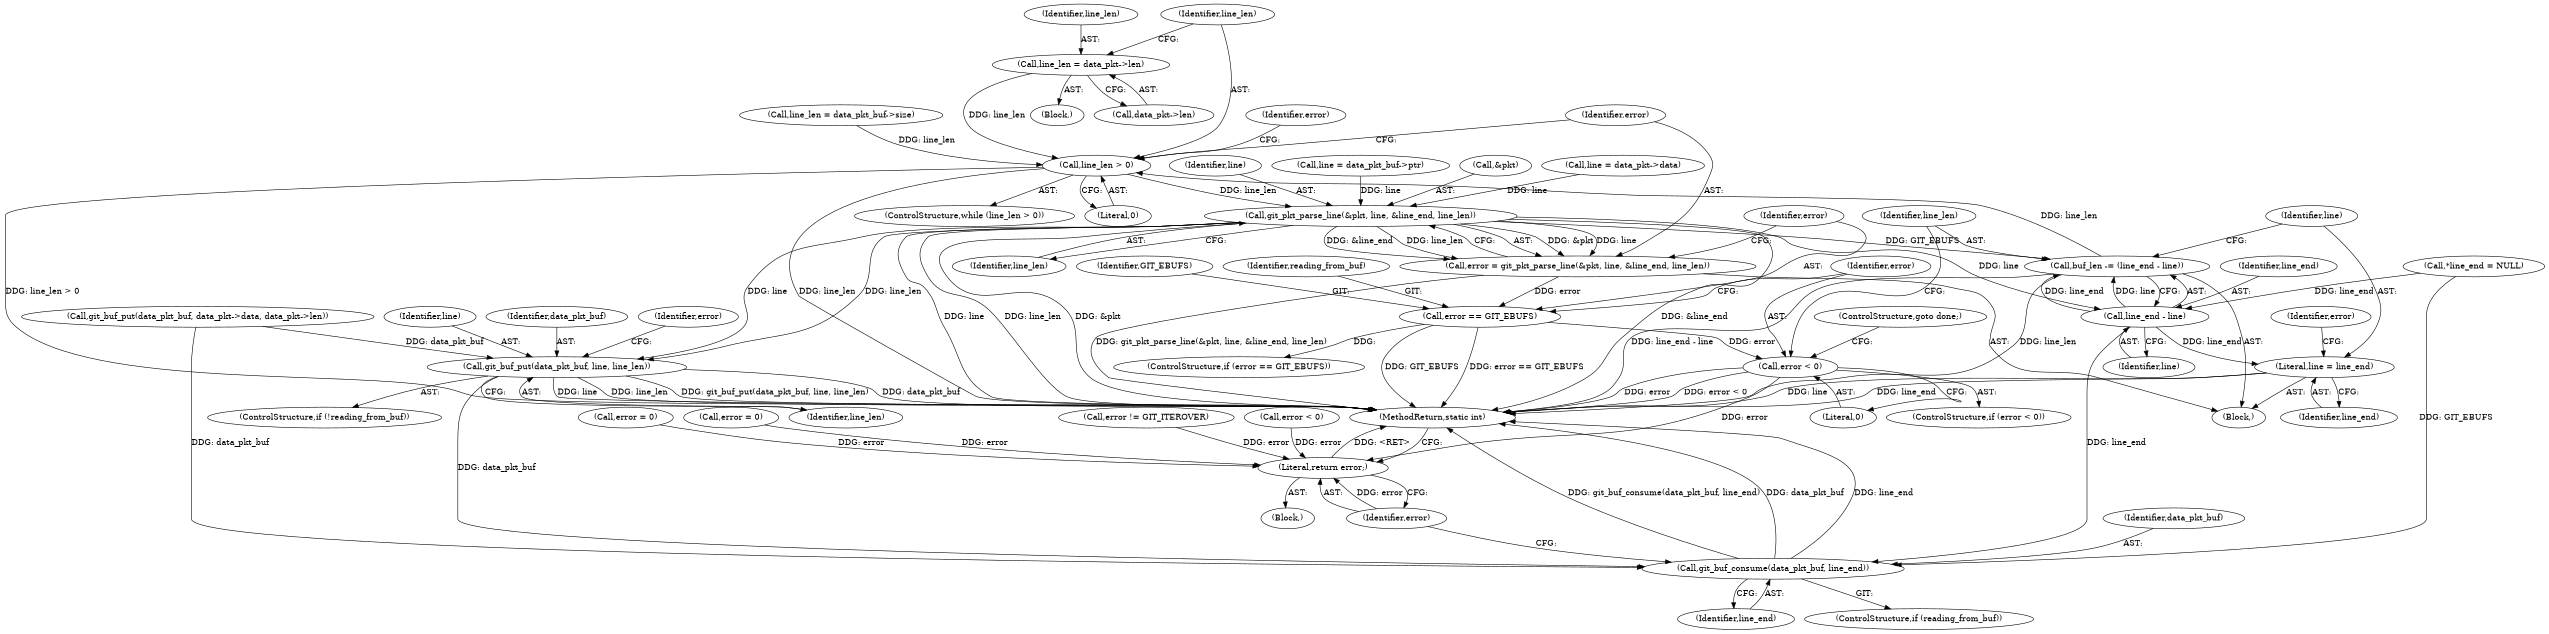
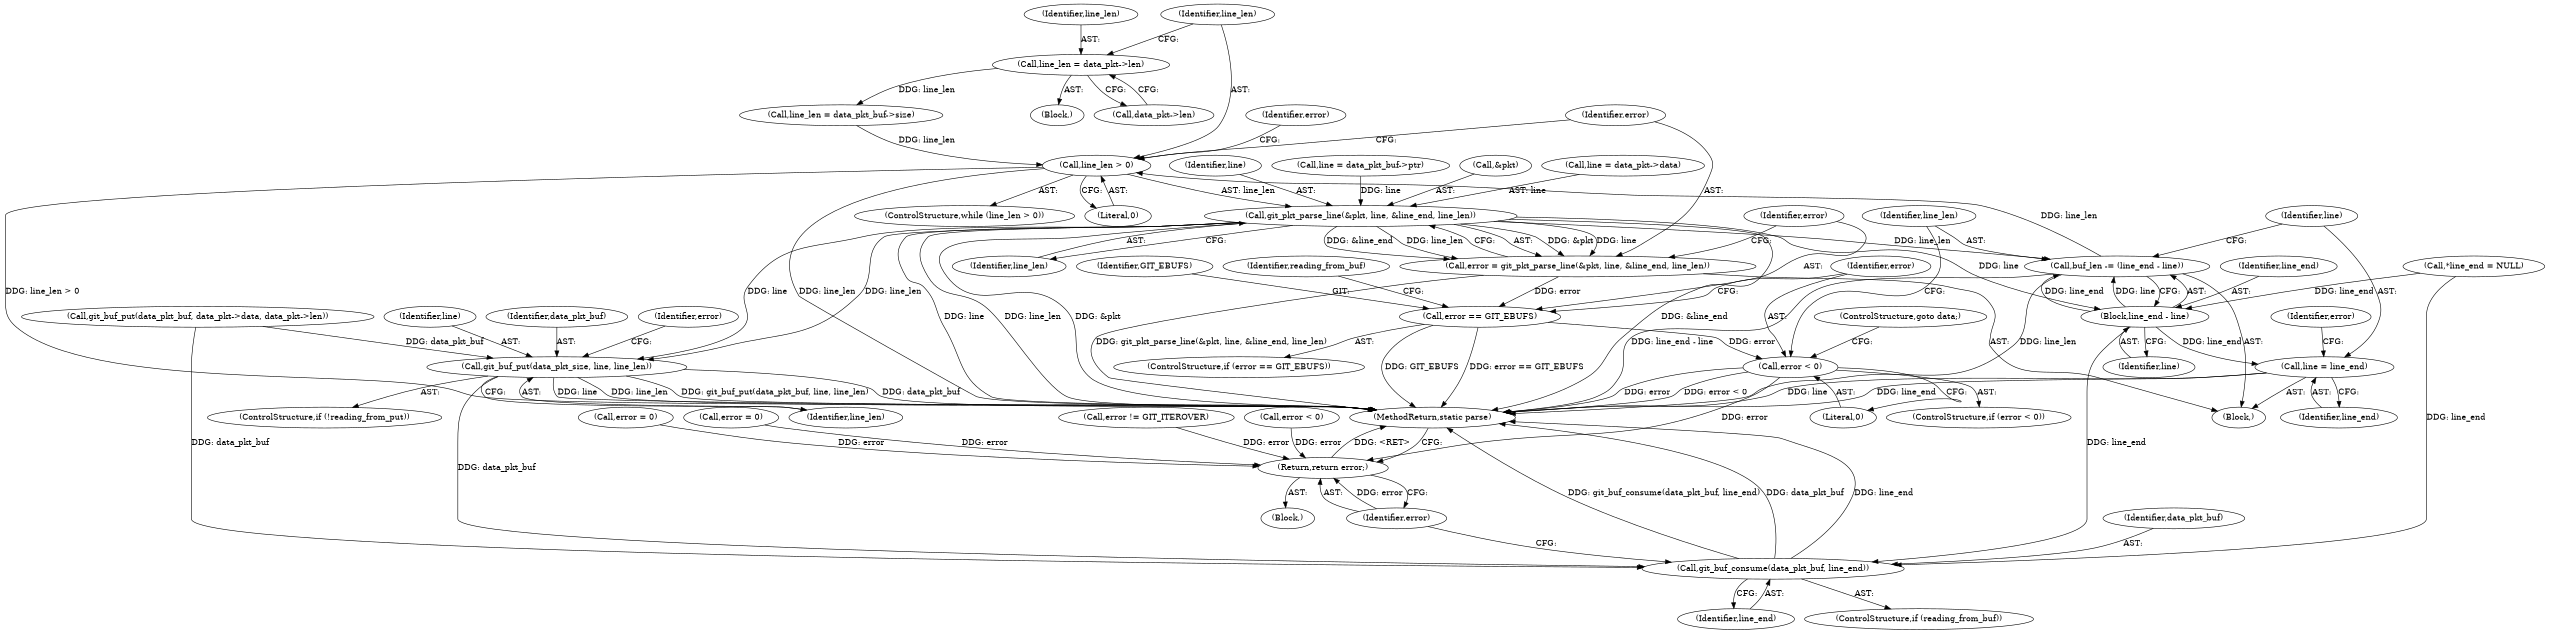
edge "(Call,data_pkt->len)" -> "(Call,line_len = data_pkt->len)": label "AST: " -> "CFG: "
edge "(Call,line_len = data_pkt->len)" -> "(Call,line_len > 0)": now "(Call,line_len = data_pkt->len)" -> "(Call,line_len = data_pkt_buf->size)"
edge "(Call,line_len > 0)" -> "(Call,git_pkt_parse_line(&pkt, line, &line_end, line_len))": label "DDG: line_len" -> "AST: line_len"
edge "(Call,line = data_pkt->data)" -> "(Call,git_pkt_parse_line(&pkt, line, &line_end, line_len))": label "DDG: line" -> "AST: line"
edge "(Call,git_pkt_parse_line(&pkt, line, &line_end, line_len))" -> "(Call,buf_len -= (line_end - line))": label "DDG: GIT_EBUFS" -> "DDG: line_len"
edge "(Identifier,reading_from_buf)" -> "(Call,error == GIT_EBUFS)": label "GIT: " -> "CFG: "
node "(ControlStructure,goto done;)": label "(ControlStructure,goto done;)" -> "(ControlStructure,goto data;)"
node "(Call,line_end - line)": label "(Call,line_end - line)" -> "(Block,line_end - line)"
edge "(Call,error == GIT_EBUFS)" -> "(ControlStructure,if (error == GIT_EBUFS))": label "DDG: " -> "AST: "
node "(Call,git_buf_put(data_pkt_buf, line, line_len))": label "(Call,git_buf_put(data_pkt_buf, line, line_len))" -> "(Call,git_buf_put(data_pkt_size, line, line_len))"
node "(Literal,line = line_end)": label "(Literal,line = line_end)" -> "(Call,line = line_end)"
node "(ControlStructure,if (!reading_from_buf))": label "(ControlStructure,if (!reading_from_buf))" -> "(ControlStructure,if (!reading_from_put))"
node "(MethodReturn,static int)": label "(MethodReturn,static int)" -> "(MethodReturn,static parse)"
edge "(Call,*line_end = NULL)" -> "(Call,git_buf_consume(data_pkt_buf, line_end))": label "DDG: GIT_EBUFS" -> "DDG: line_end"
node "(Literal,return error;)": label "(Literal,return error;)" -> "(Return,return error;)"
edge "(Call,git_buf_consume(data_pkt_buf, line_end))" -> "(ControlStructure,if (reading_from_buf))": label "GIT: " -> "AST: "
